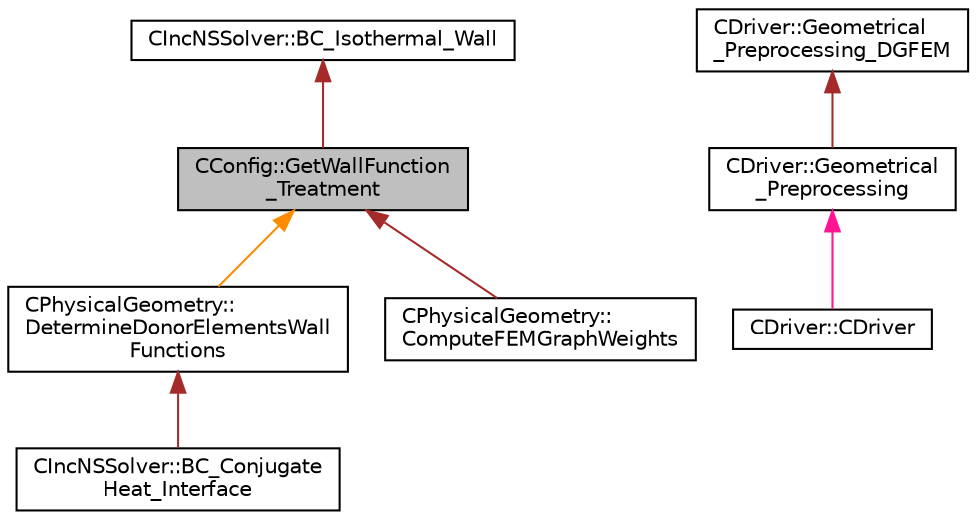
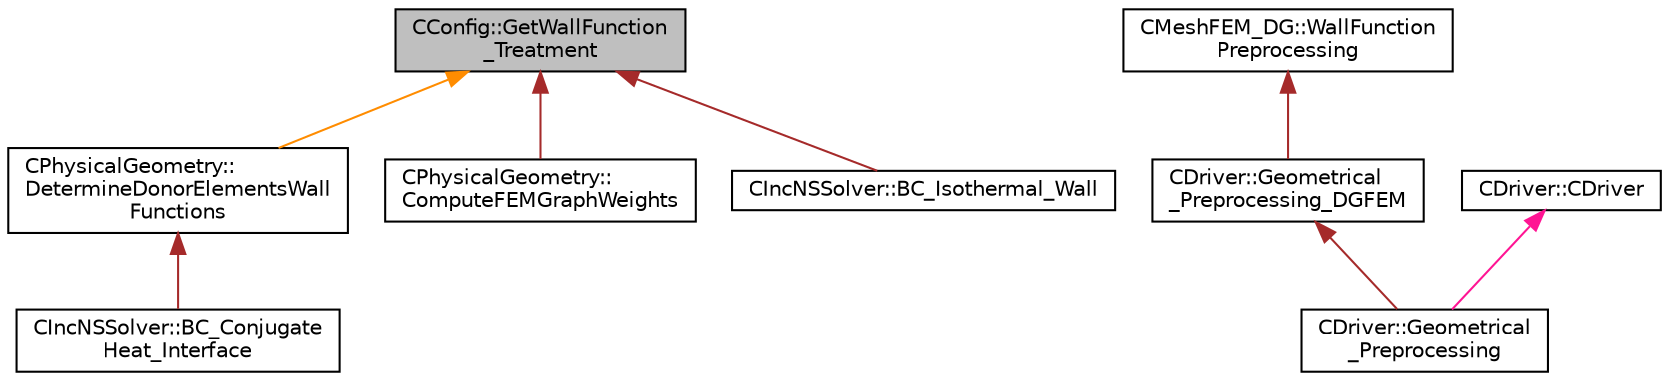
node "CMeshFEM_DG::WallFunction Preprocessing": added
edge "CConfig::GetWallFunction _Treatment" -> "CIncNSSolver::BC_Isothermal_Wall": reversed
edge "CDriver::CDriver" -> "CDriver::Geometrical _Preprocessing": reversed
